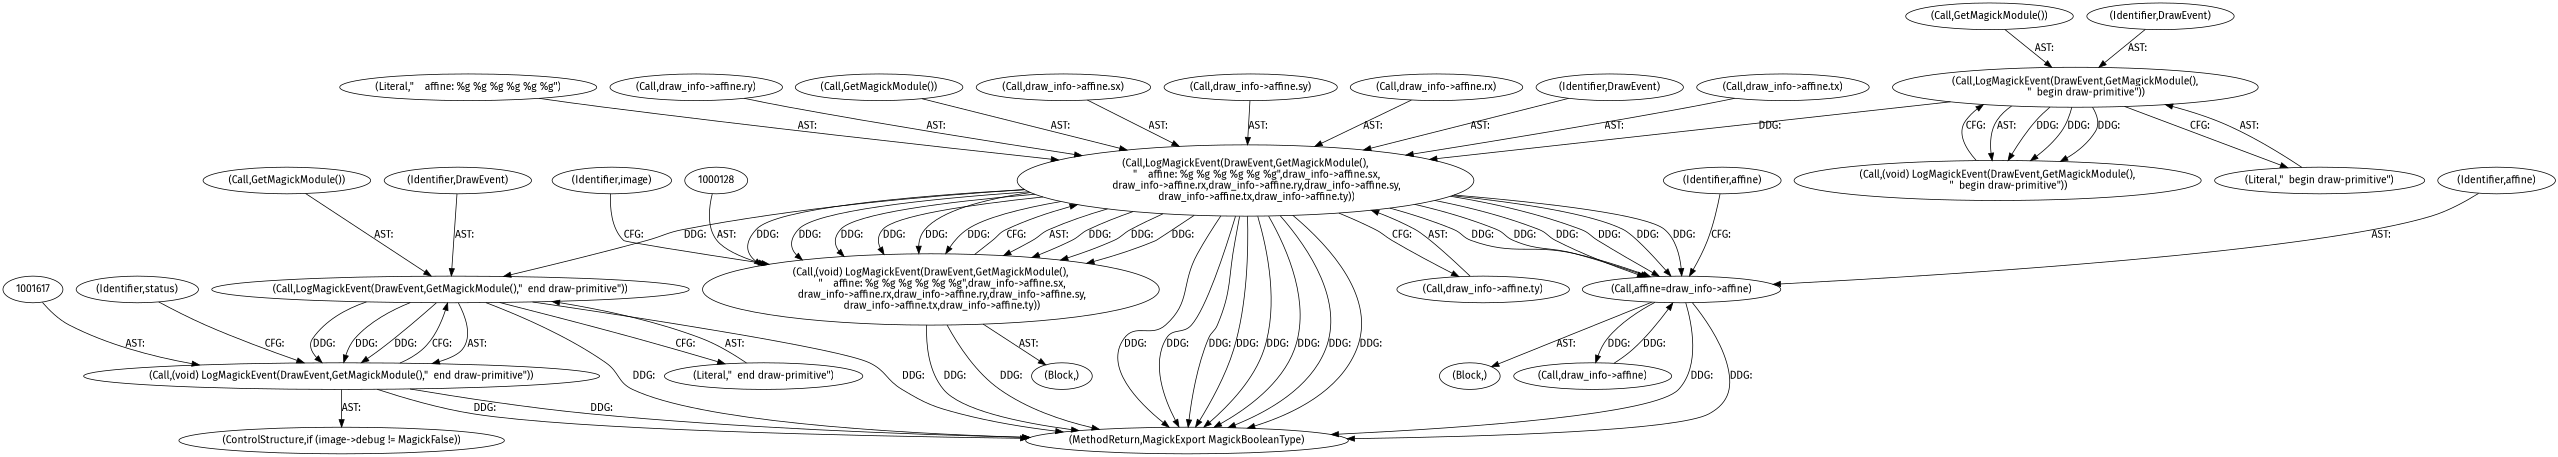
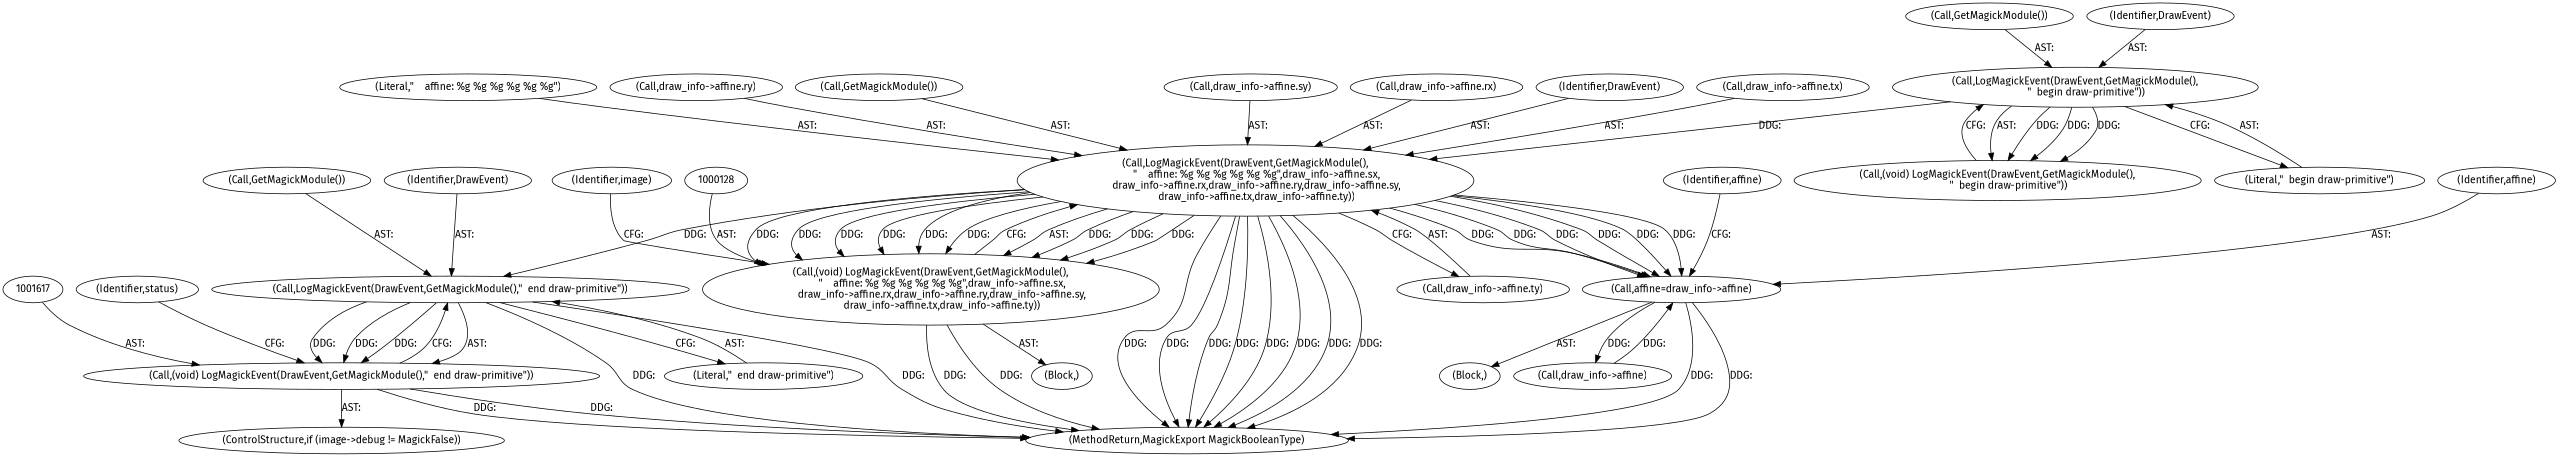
node "(Call,draw_info->affine.sx)": removed
